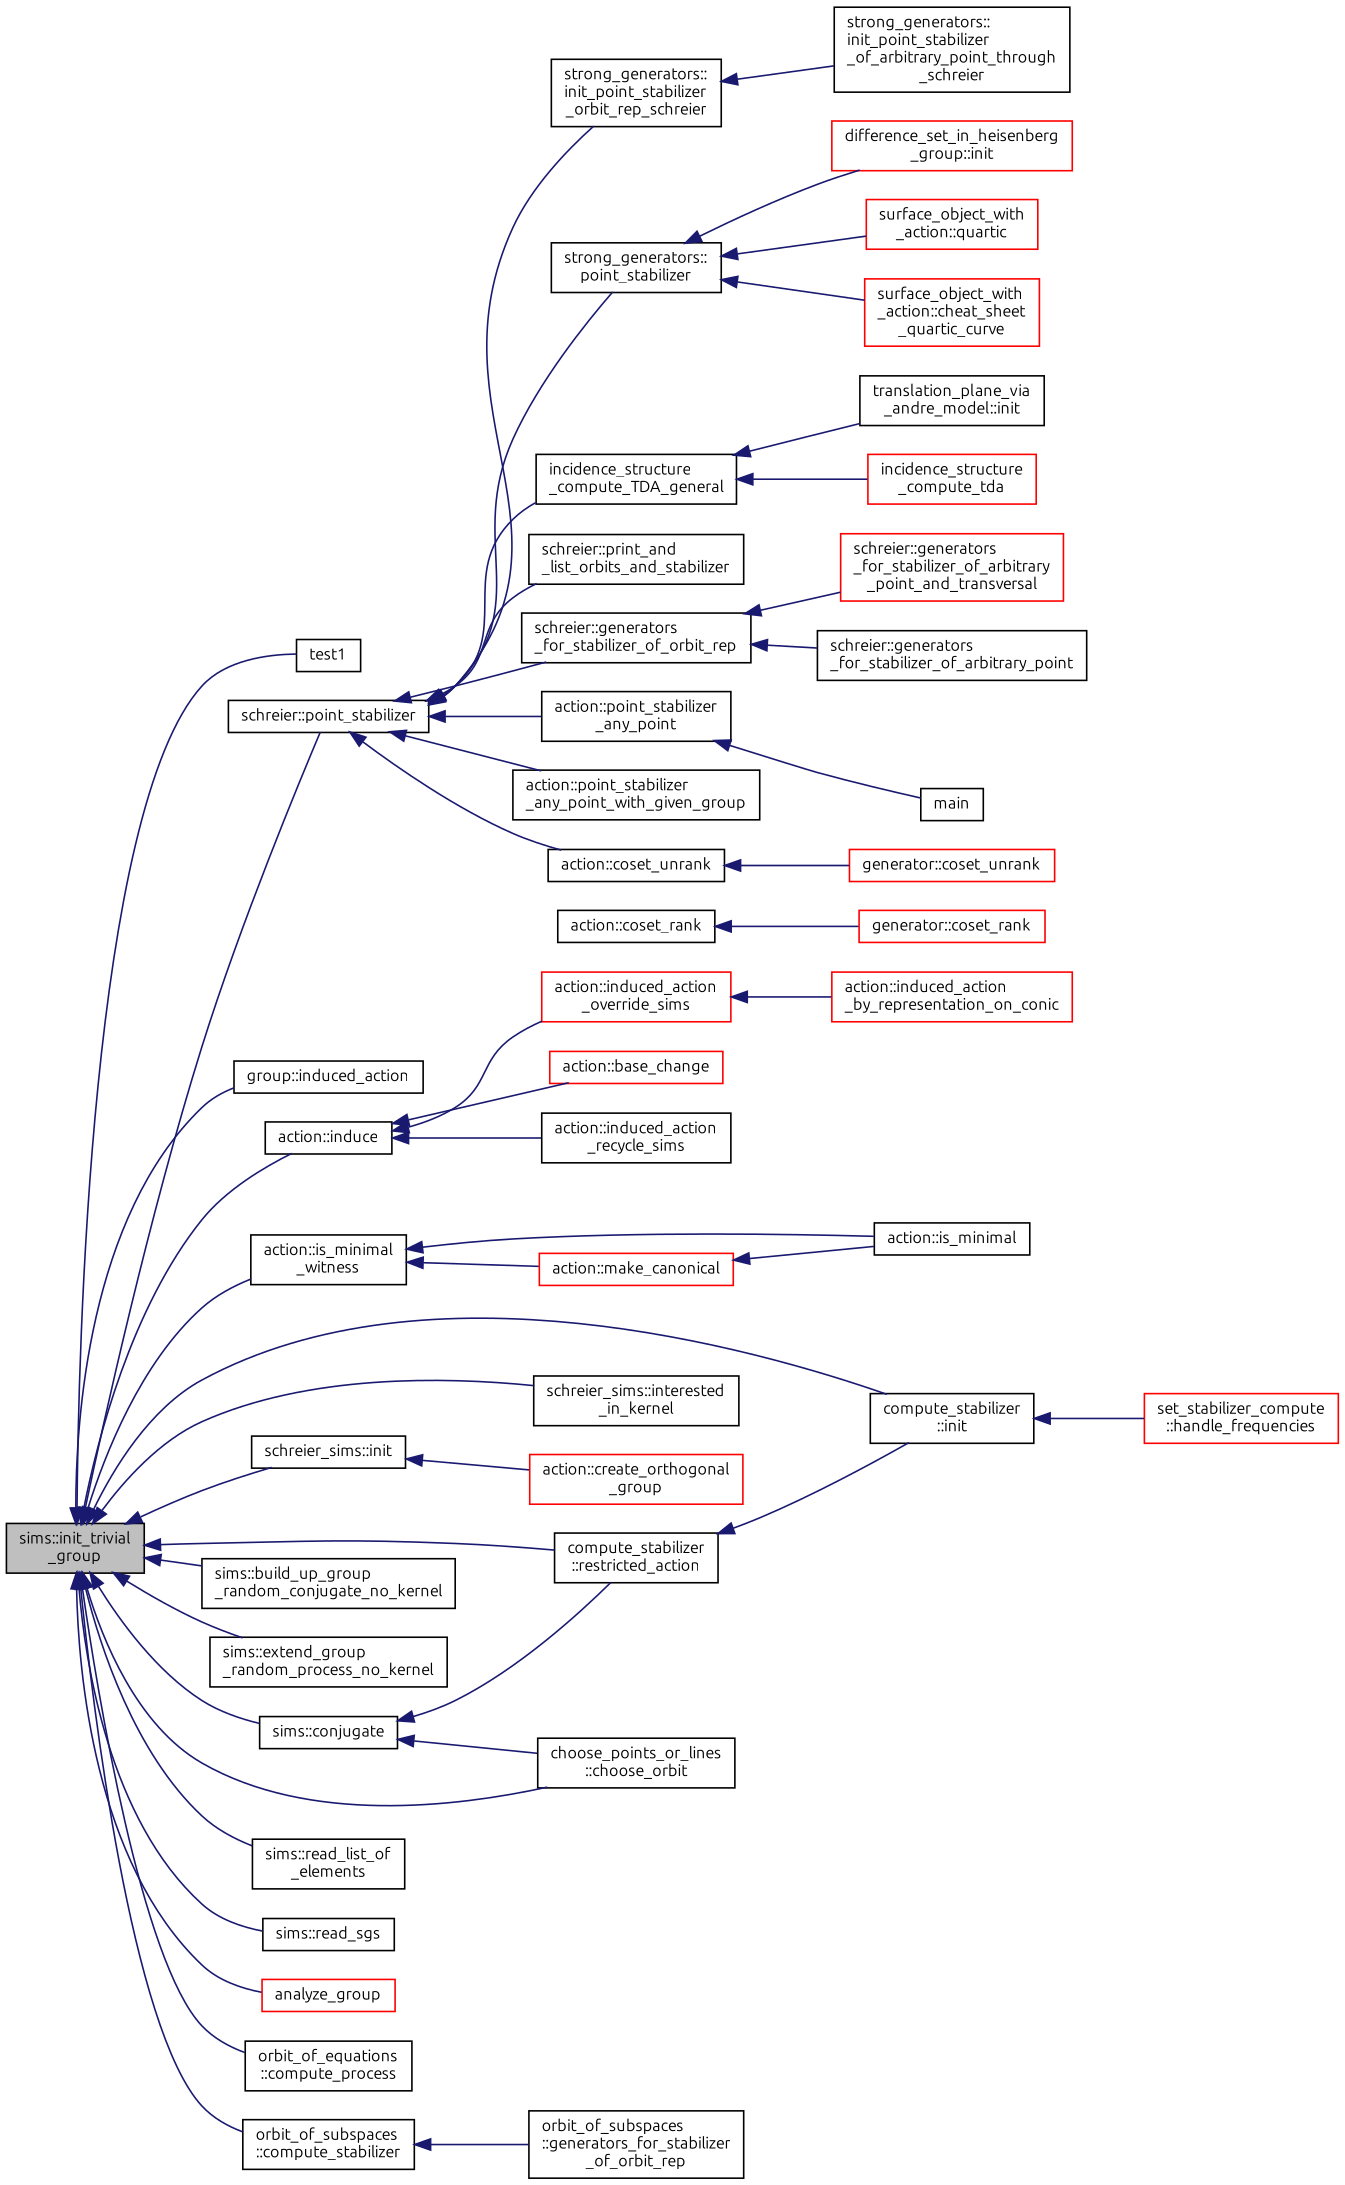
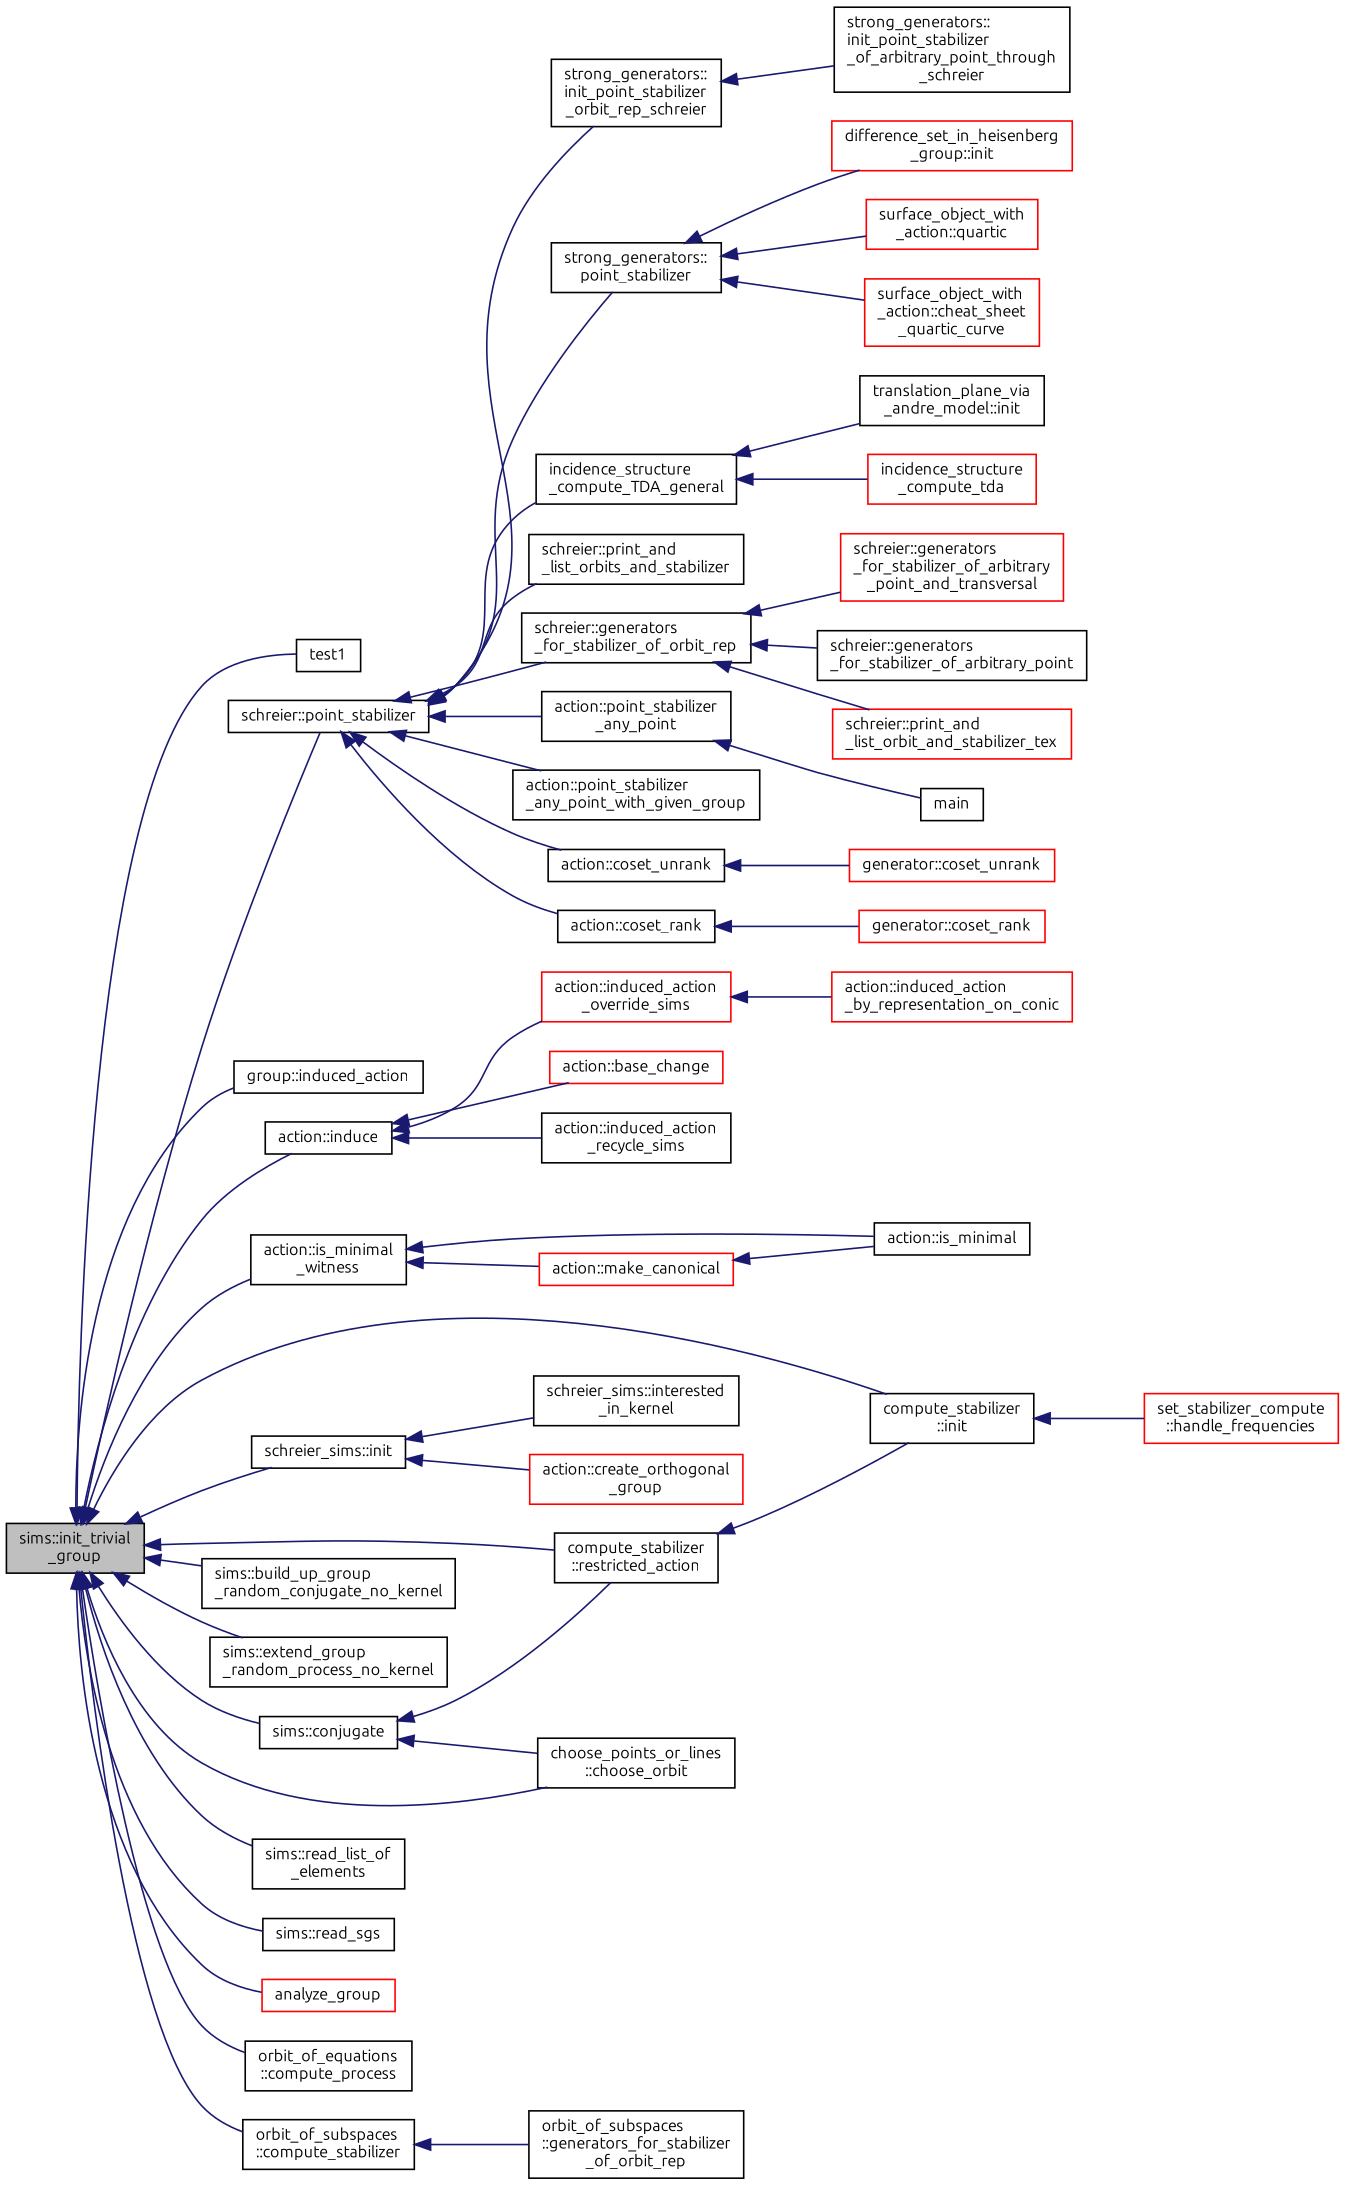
node "schreier::print_and _list_orbit_and_stabilizer_tex": added
edge "action::coset_rank" -> "schreier::point_stabilizer": added
edge "schreier_sims::interested _in_kernel" -> "sims::init_trivial _group": now "schreier_sims::interested _in_kernel" -> "schreier_sims::init"
